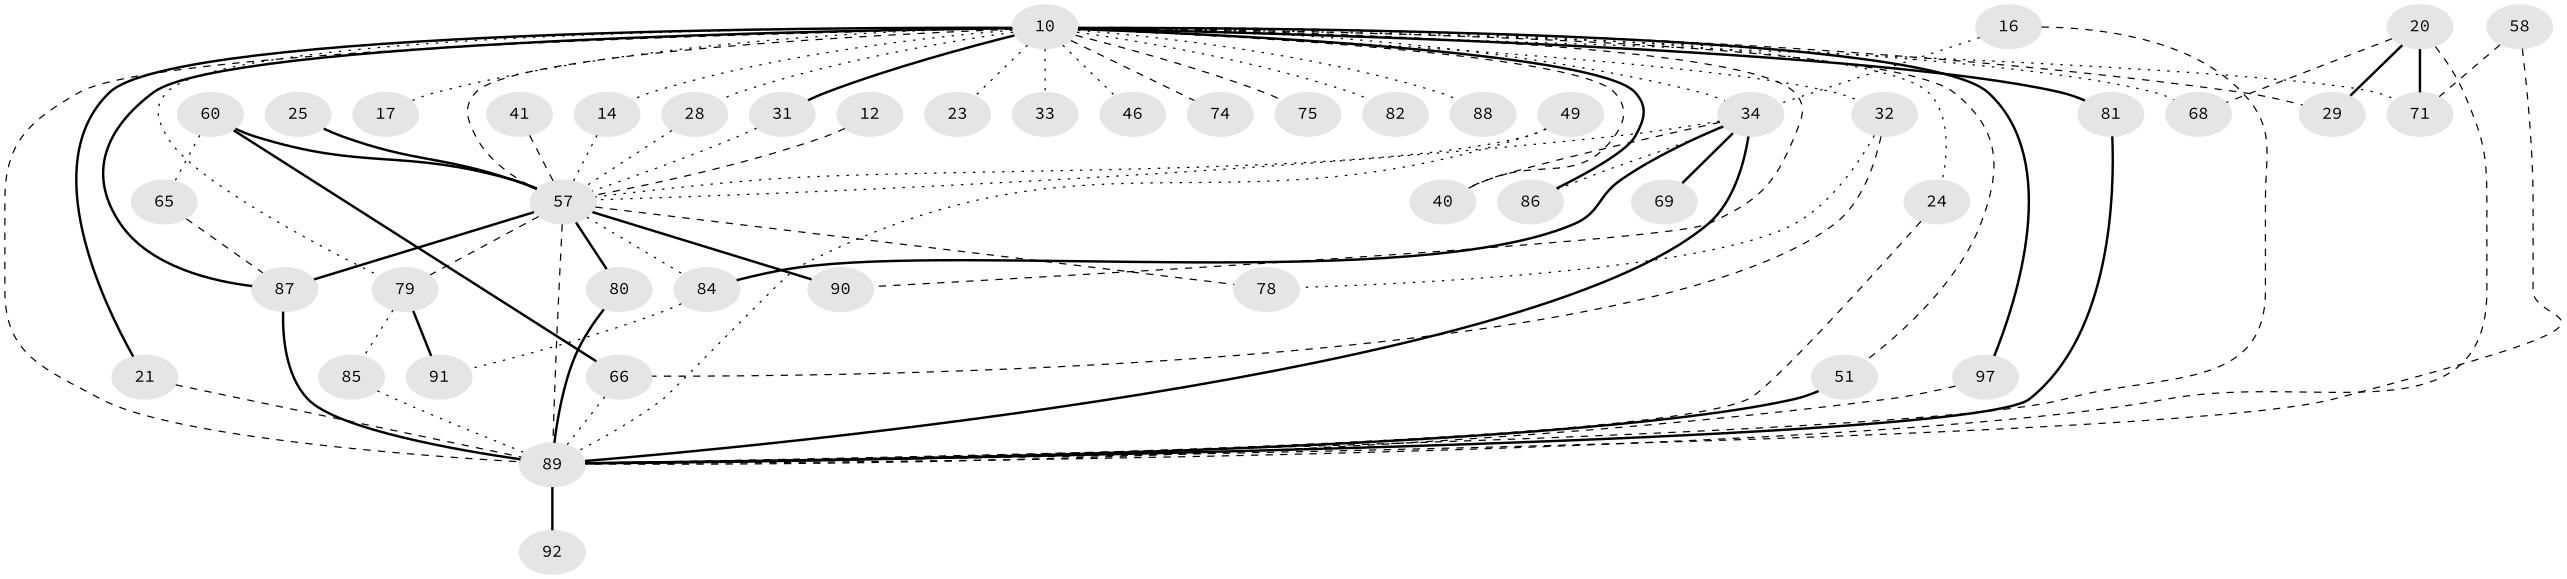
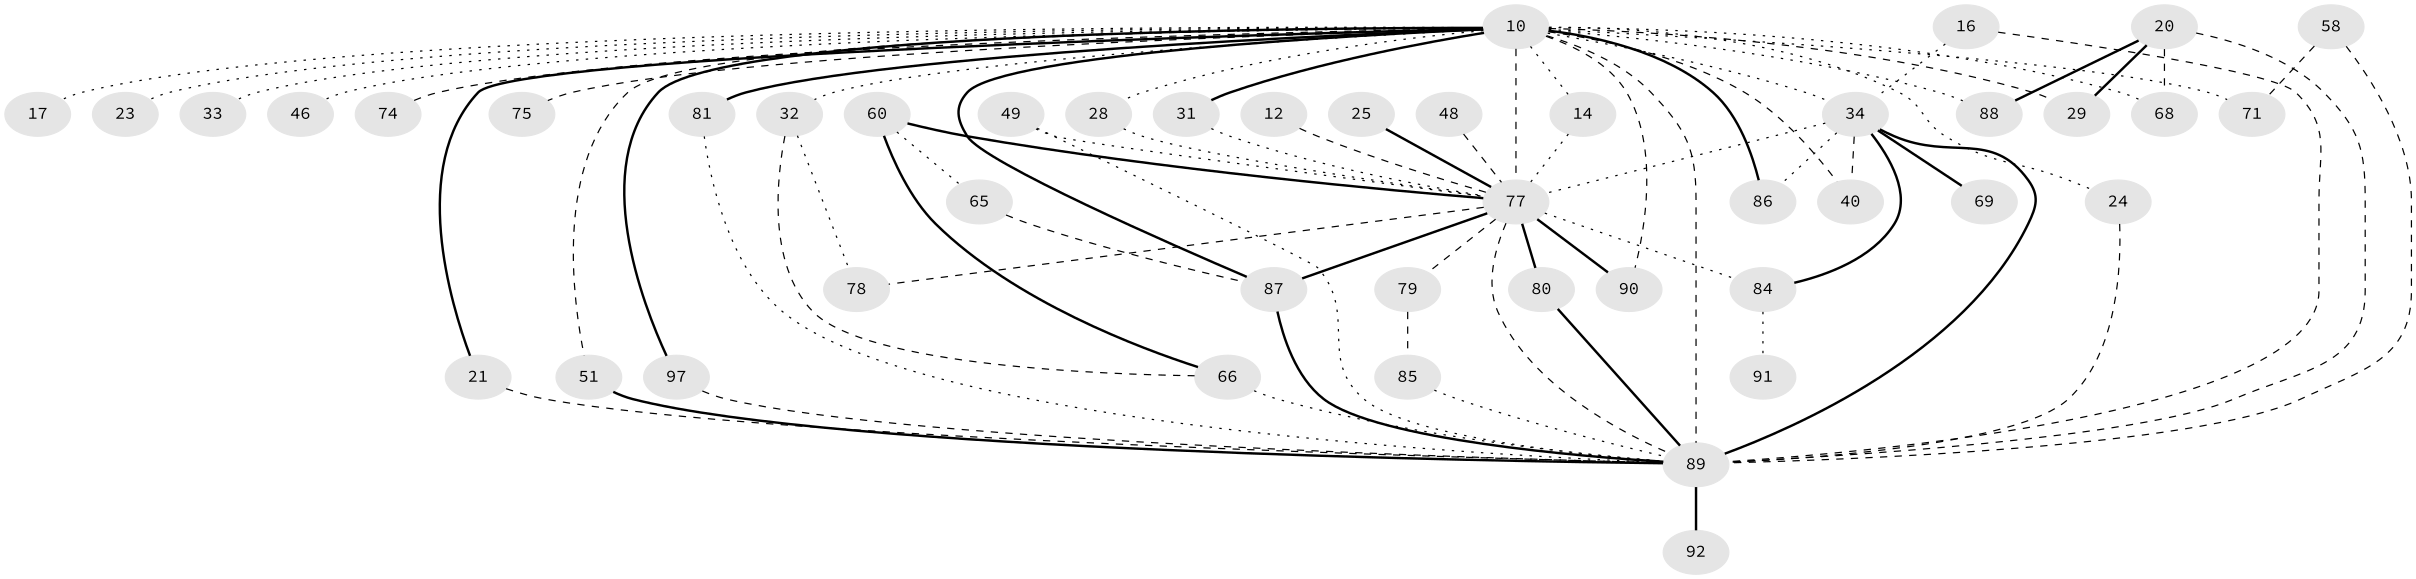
edge "20" -- "71": now "20" -- "88"
edge "10" -- "79": removed
node "41": label "41" -> "48"
node "82": removed
node "57": label "57" -> "77"
edge "79" -- "85": style dotted -> dashed
edge "79" -- "91": removed
edge "81" -- "89": style bold -> dotted
